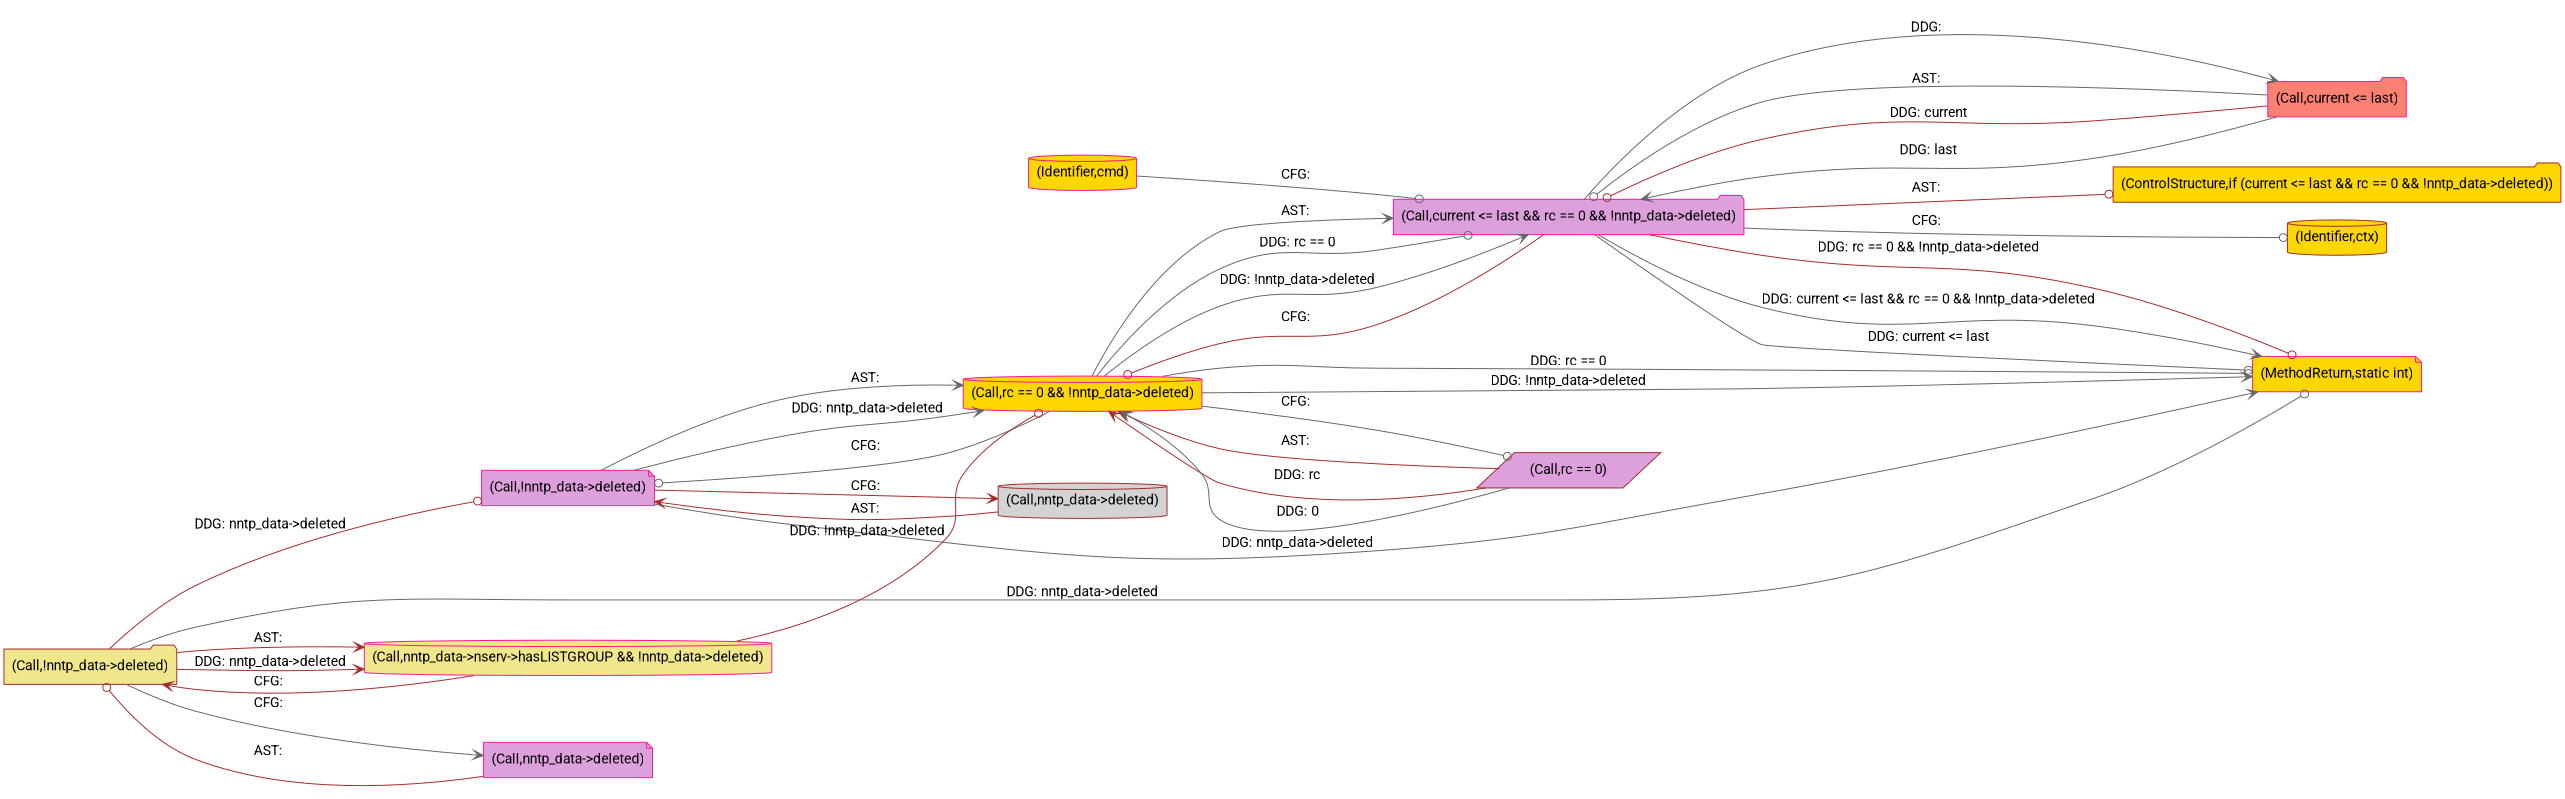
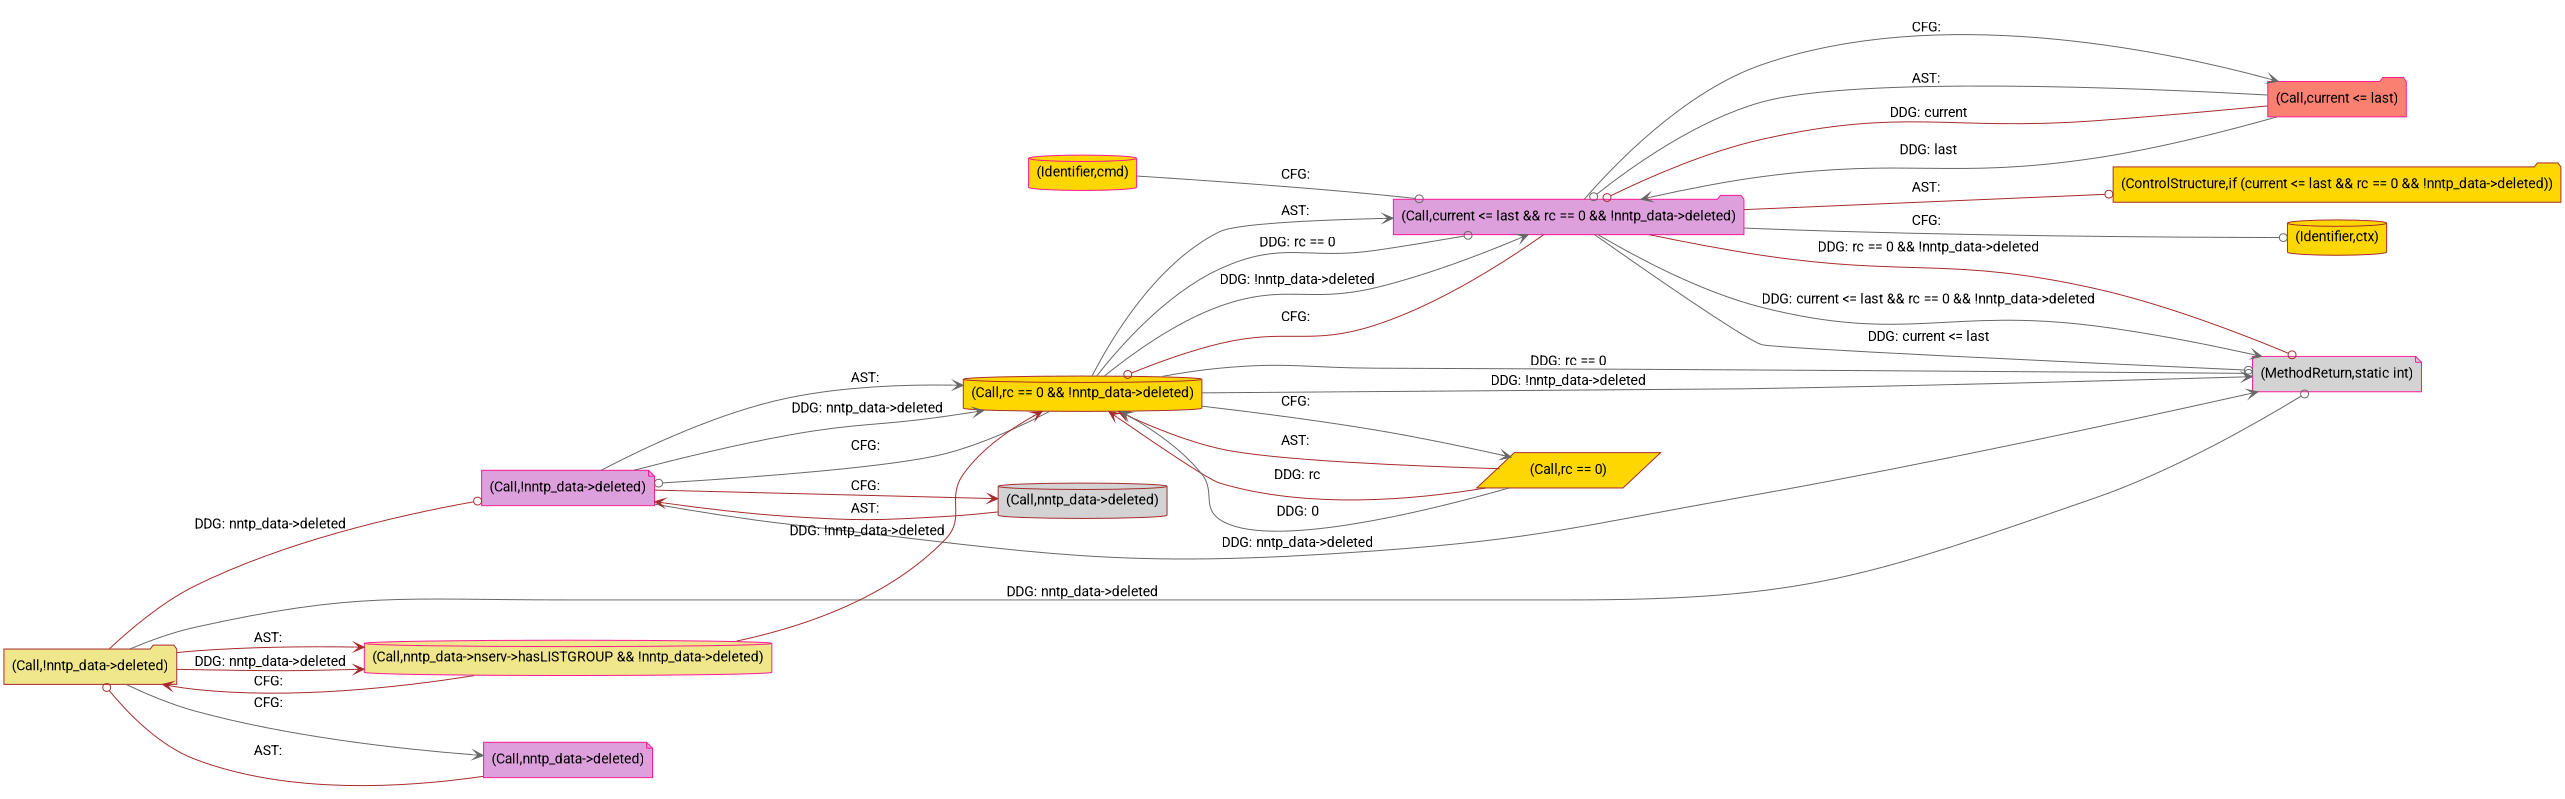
edge "(Call,current <= last && rc == 0 && !nntp_data->deleted)" -> "(Call,current <= last)": label "DDG: " -> "CFG: "
node "(MethodReturn,static int)": fillcolor gold -> lightgrey
node "(Call,rc == 0 && !nntp_data->deleted)": color deeppink -> brown
edge "(Call,rc == 0 && !nntp_data->deleted)" -> "(Call,rc == 0)": arrowhead odot -> vee
node "(Call,rc == 0)": fillcolor plum -> gold
edge "(Call,nntp_data->nserv->hasLISTGROUP && !nntp_data->deleted)" -> "(Call,rc == 0 && !nntp_data->deleted)": arrowhead odot -> vee
